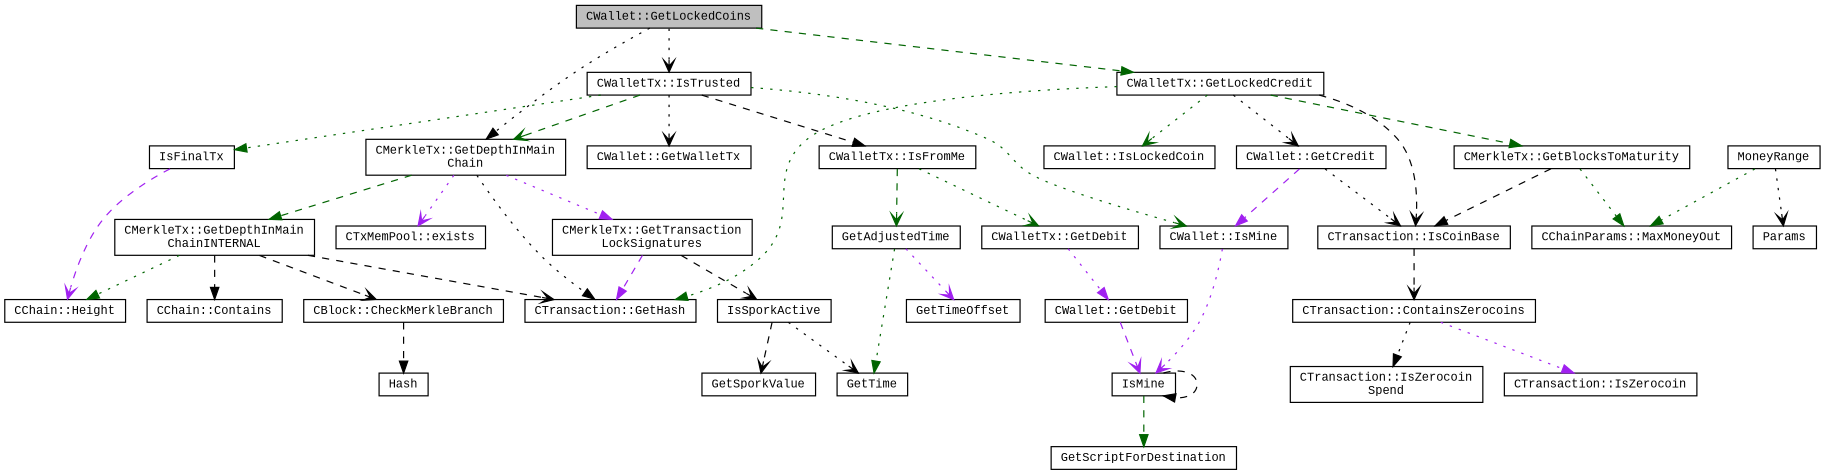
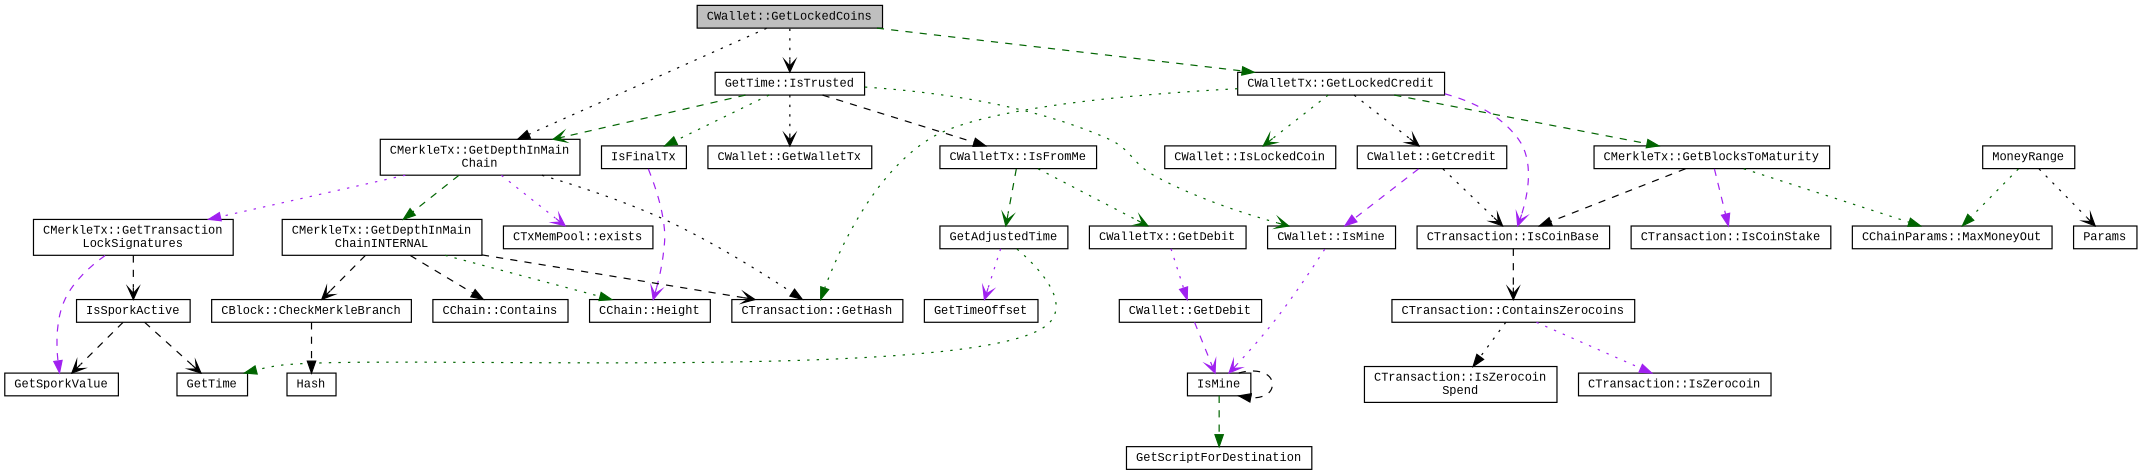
node "CWalletTx::IsTrusted": label "CWalletTx::IsTrusted" -> "GetTime::IsTrusted"
edge "CWalletTx::GetLockedCredit" -> "CTransaction::IsCoinBase": color black -> purple
node "CTransaction::IsCoinStake": added
edge "CMerkleTx::GetTransaction LockSignatures" -> "CTransaction::GetHash": now "CMerkleTx::GetTransaction LockSignatures" -> "GetSporkValue"
edge "IsSporkActive" -> "GetTime": style dotted -> dashed
